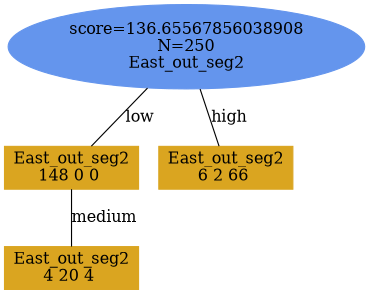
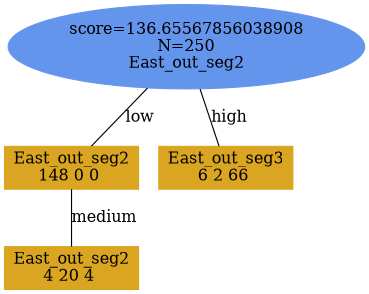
node "East_out_seg2 6 2 66": label "East_out_seg2 6 2 66" -> "East_out_seg3 6 2 66"
